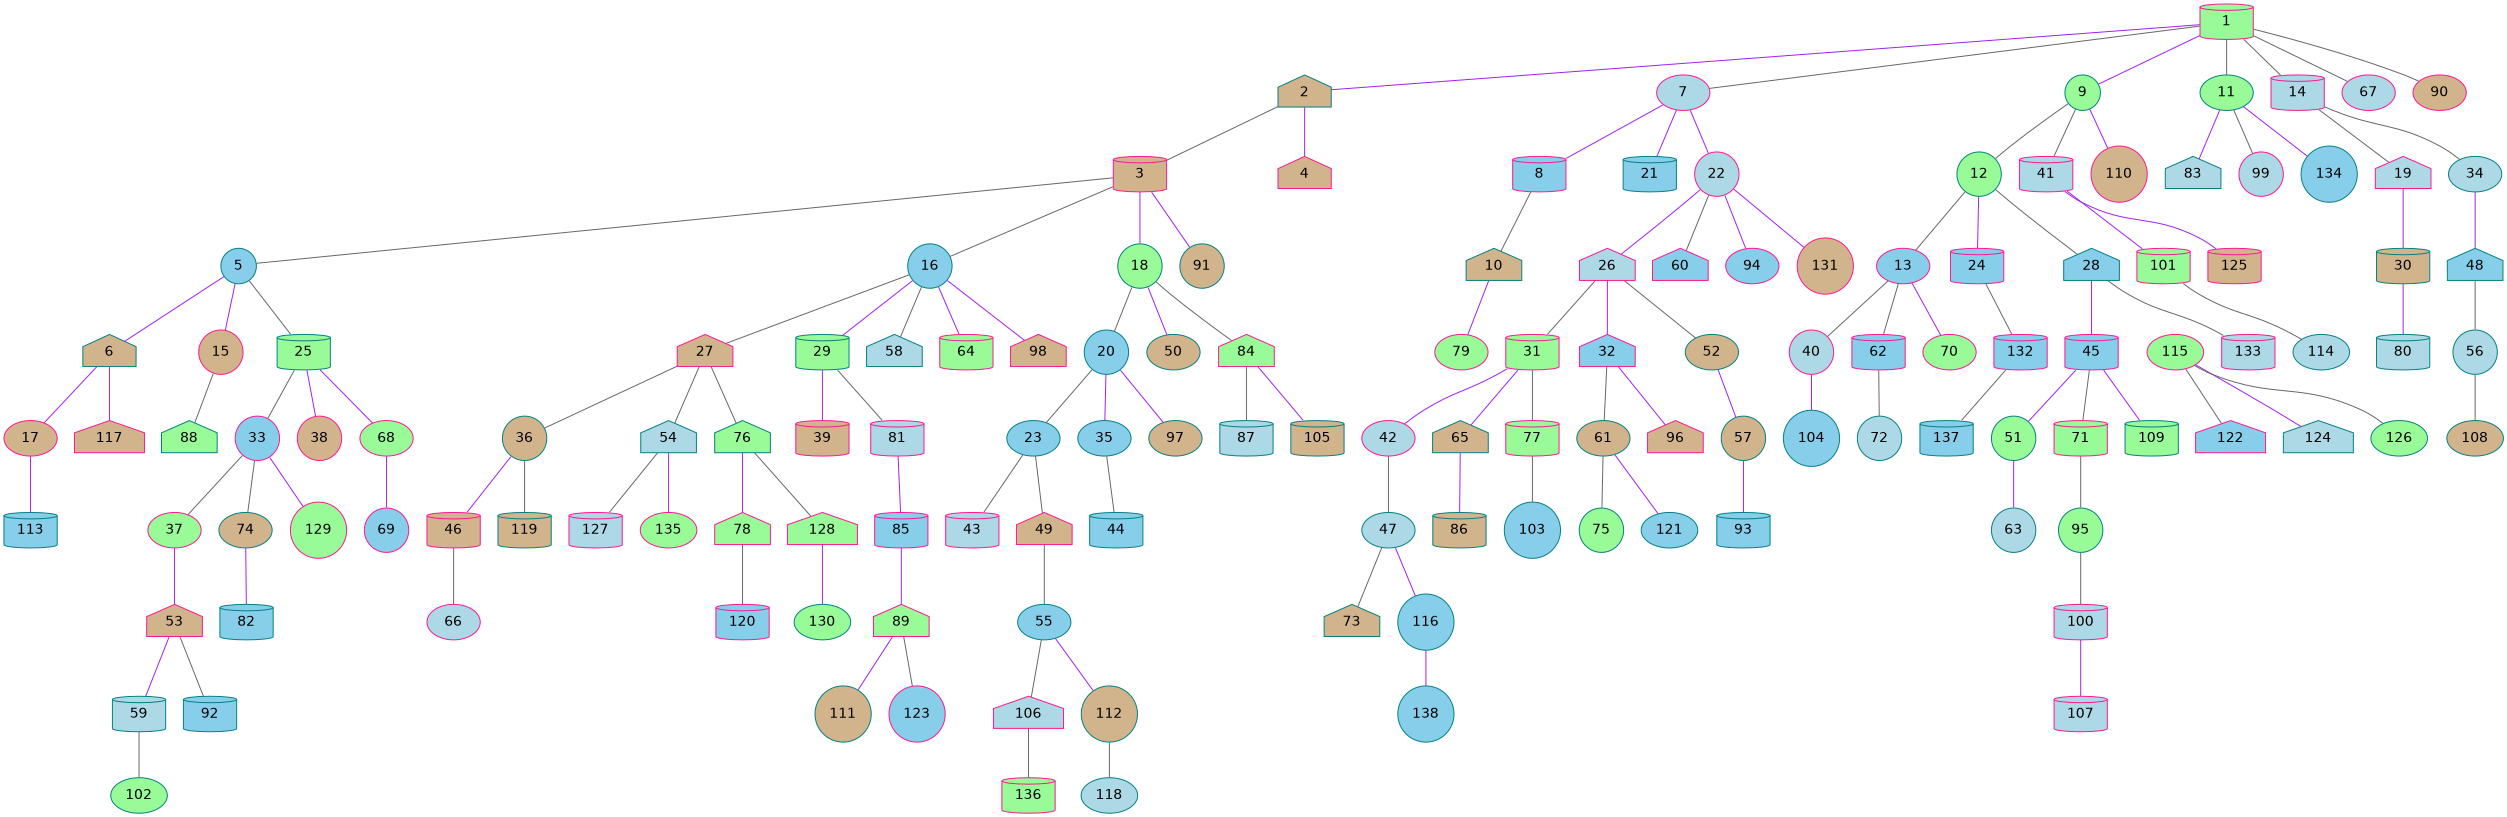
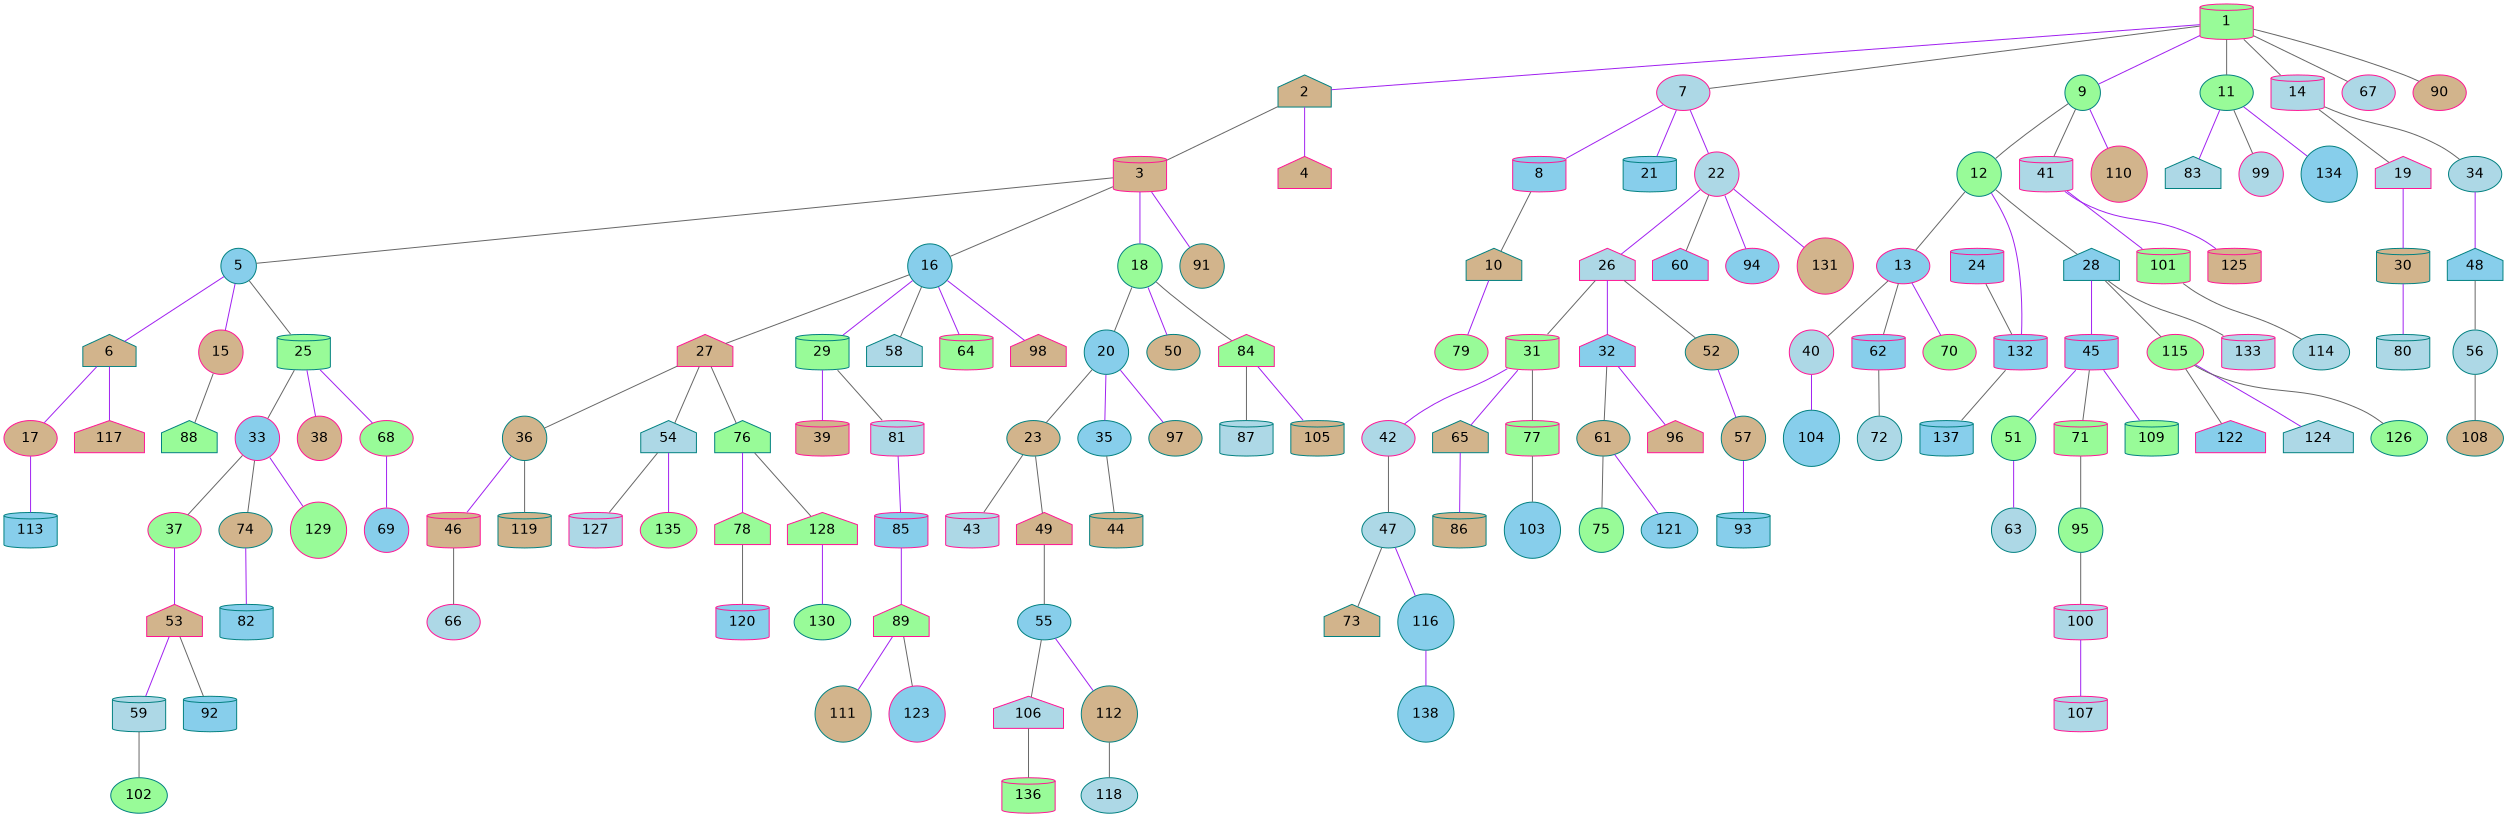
edge "12" -- "24": now "12" -- "132"
edge "28" -- "115": added
node "23": fillcolor skyblue -> tan
node "44": fillcolor skyblue -> tan
